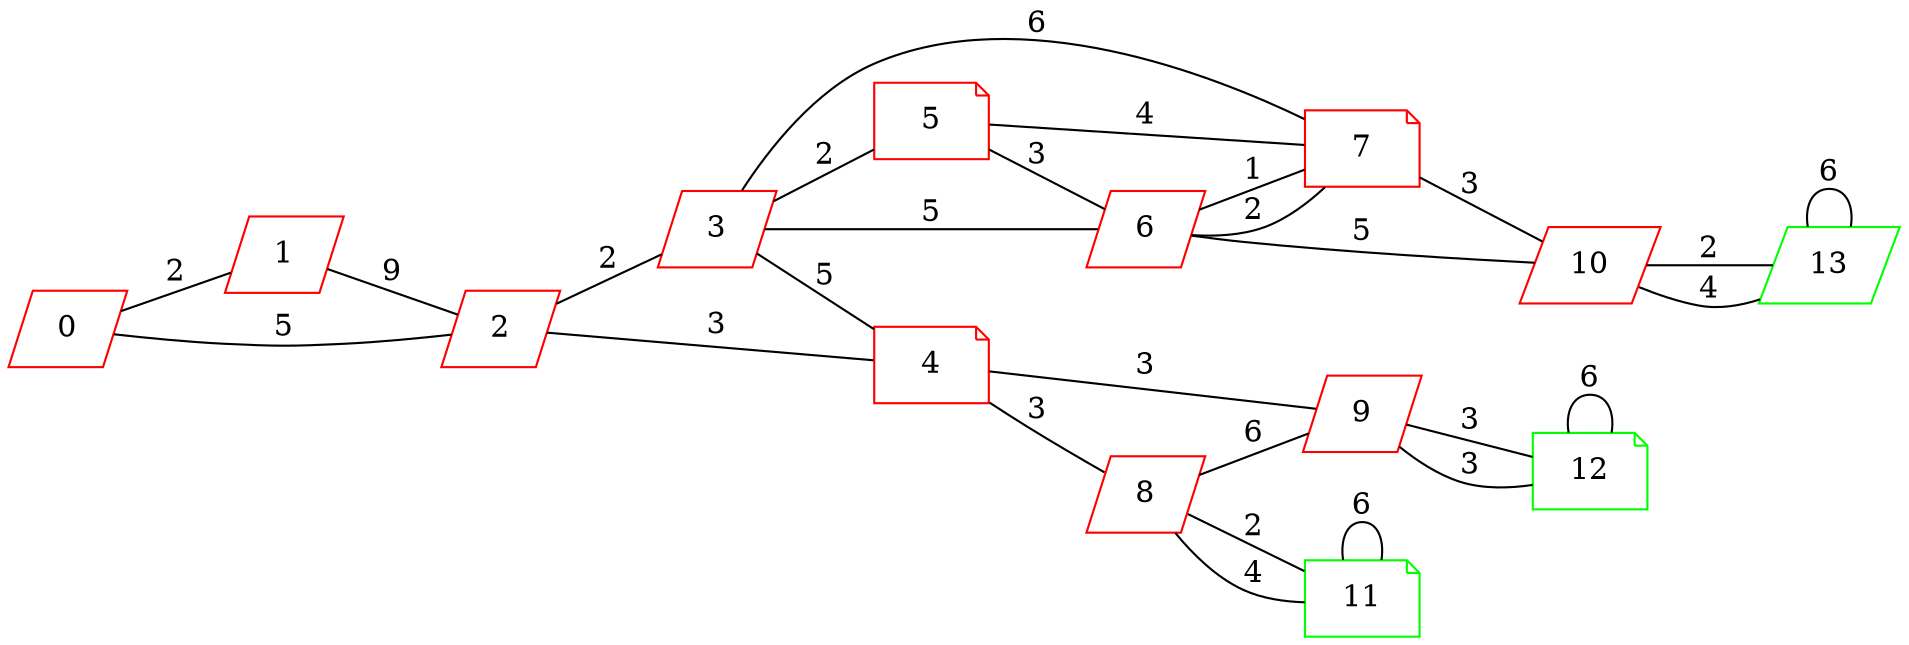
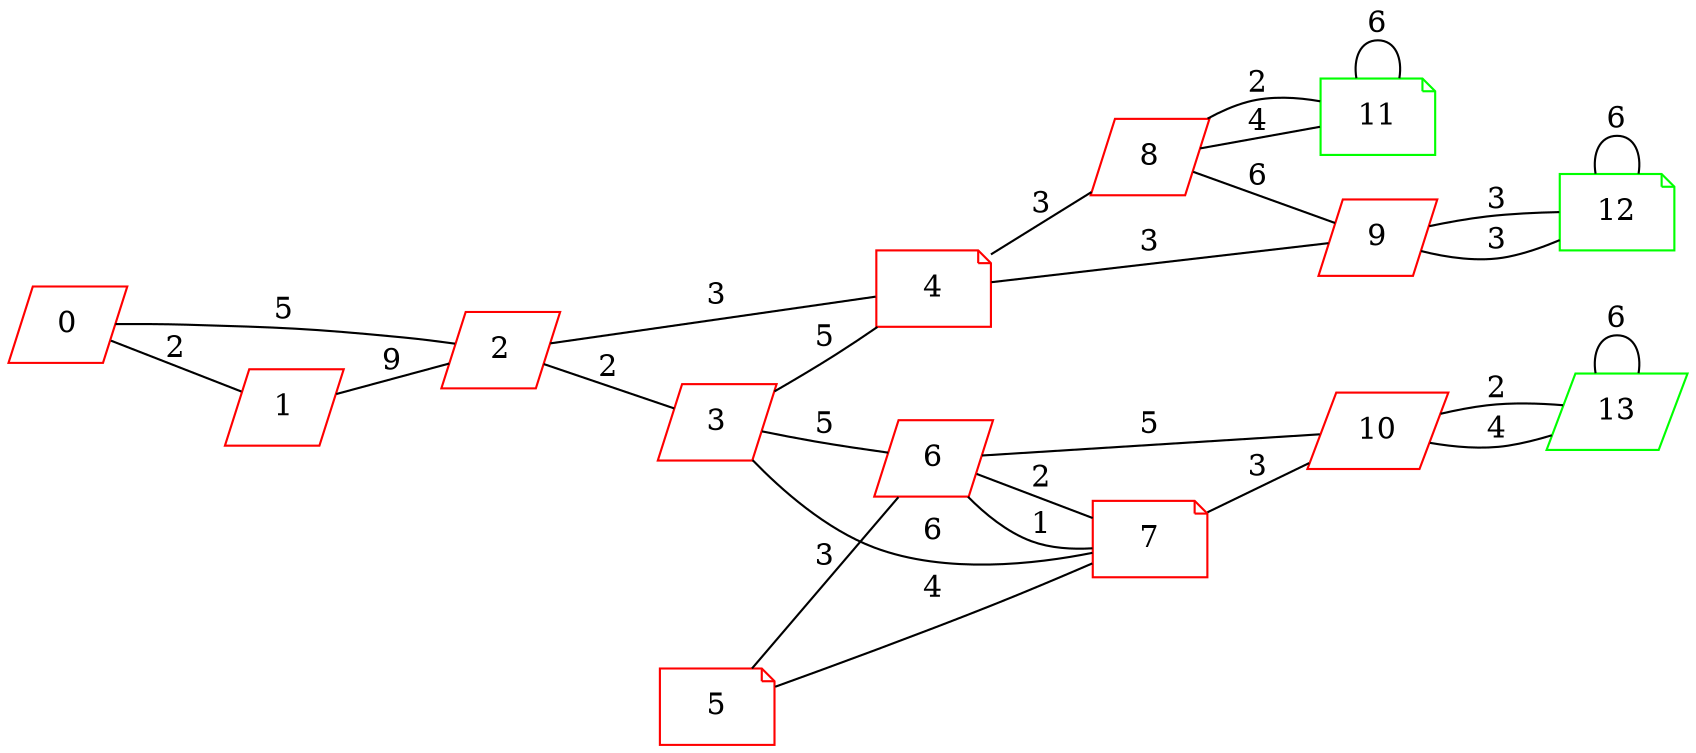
edge "5" -- "3": removed, label "2"
